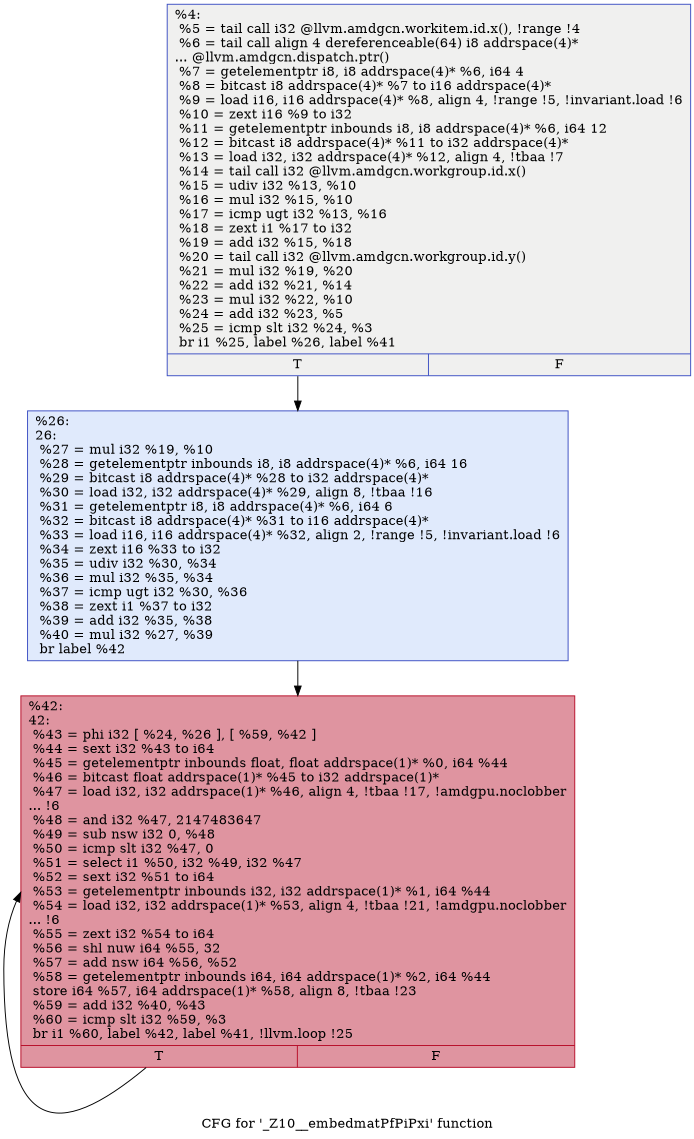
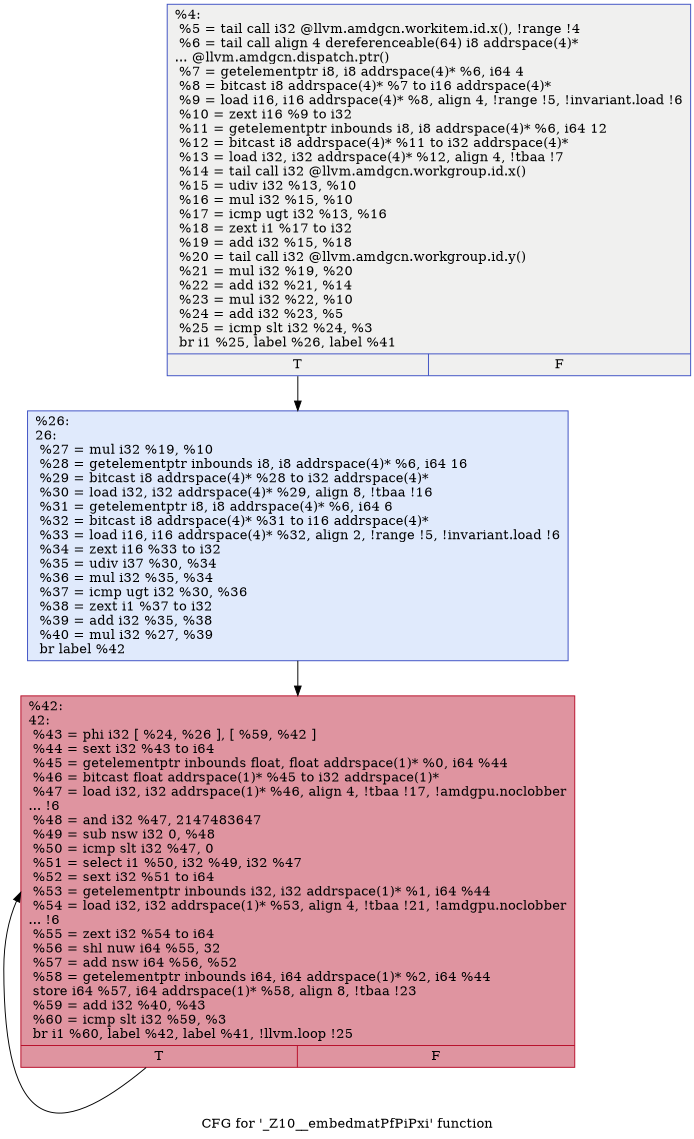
node "%26:": text "%35 = udiv i32 %30, %34" -> "%35 = udiv i37 %30, %34"
